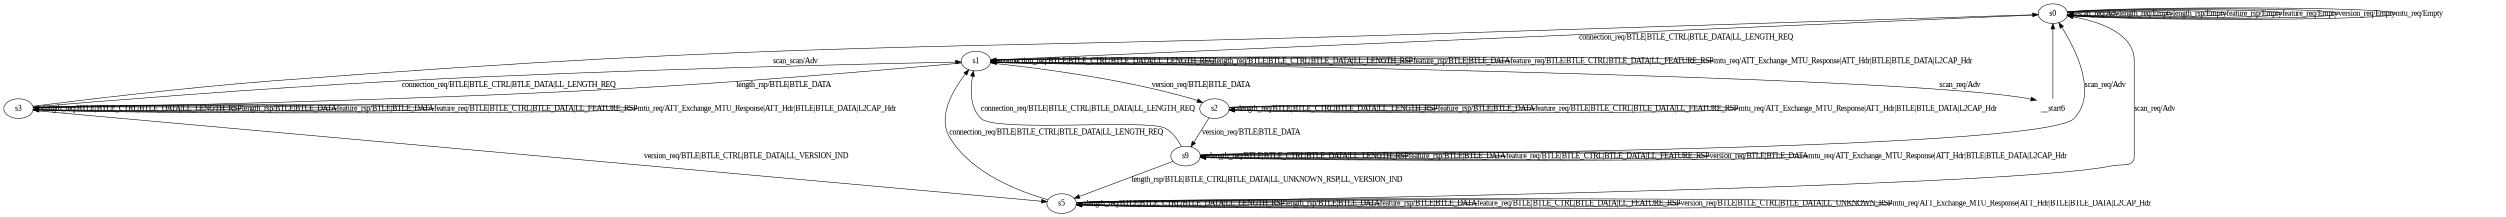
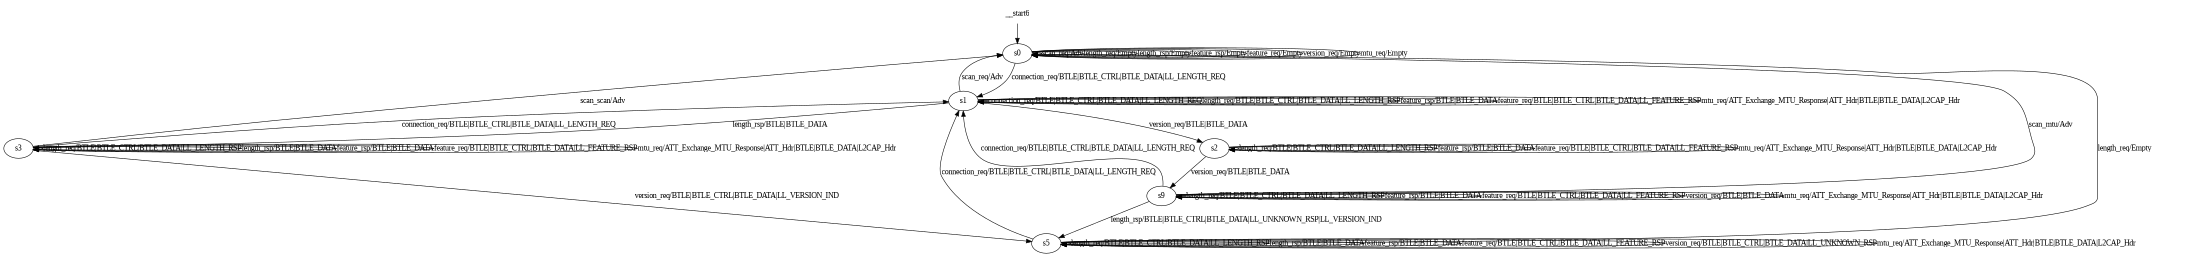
edge "s1" -> "__start6": now "s1" -> "s0"
edge "s9" -> "s0": label "scan_req/Adv" -> "scan_mtu/Adv"
edge "s5" -> "s0": label "scan_req/Adv" -> "length_req/Empty"
